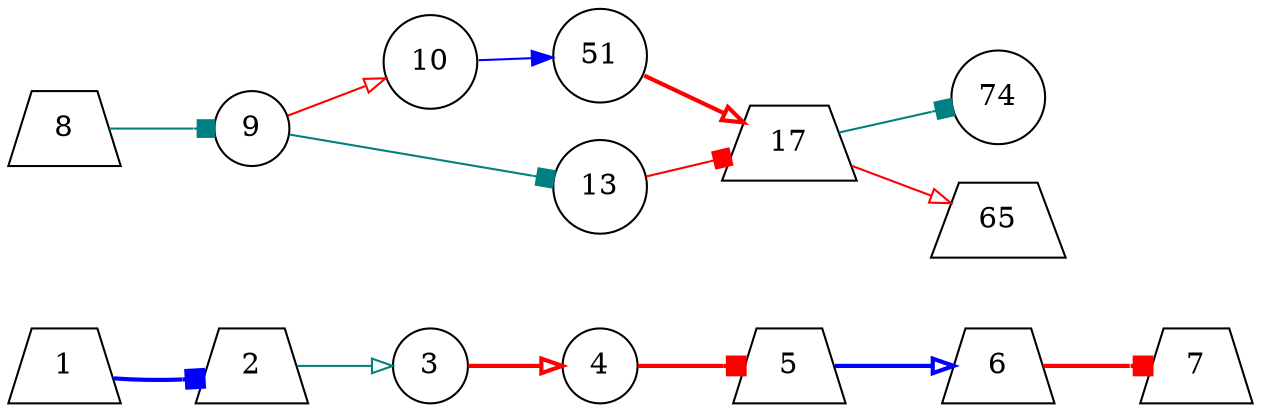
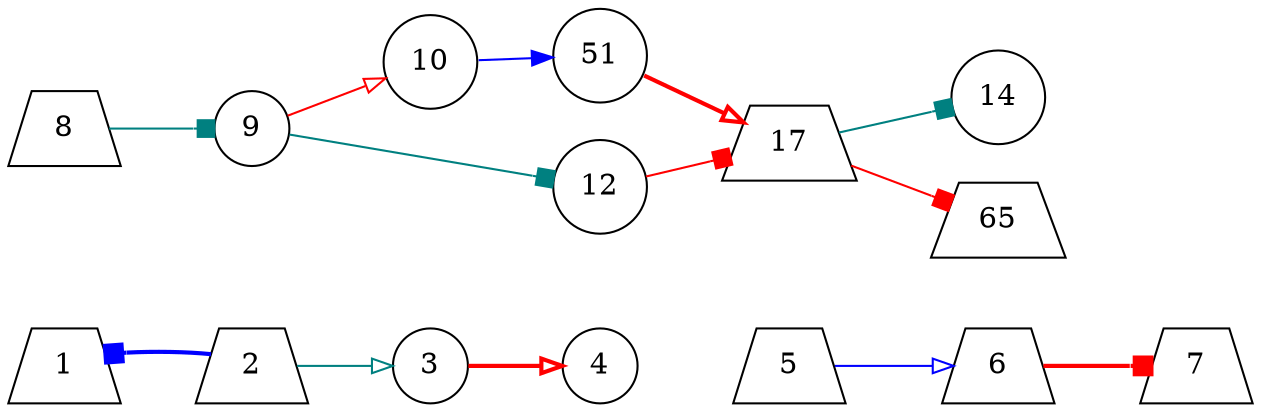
node "74": label "74" -> "14"
edge "17" -> "65": arrowhead onormal -> box
node "13": label "13" -> "12"
edge "4" -> "5": removed
edge "5" -> "6": style bold -> solid
edge "1" -> "2": reversed
